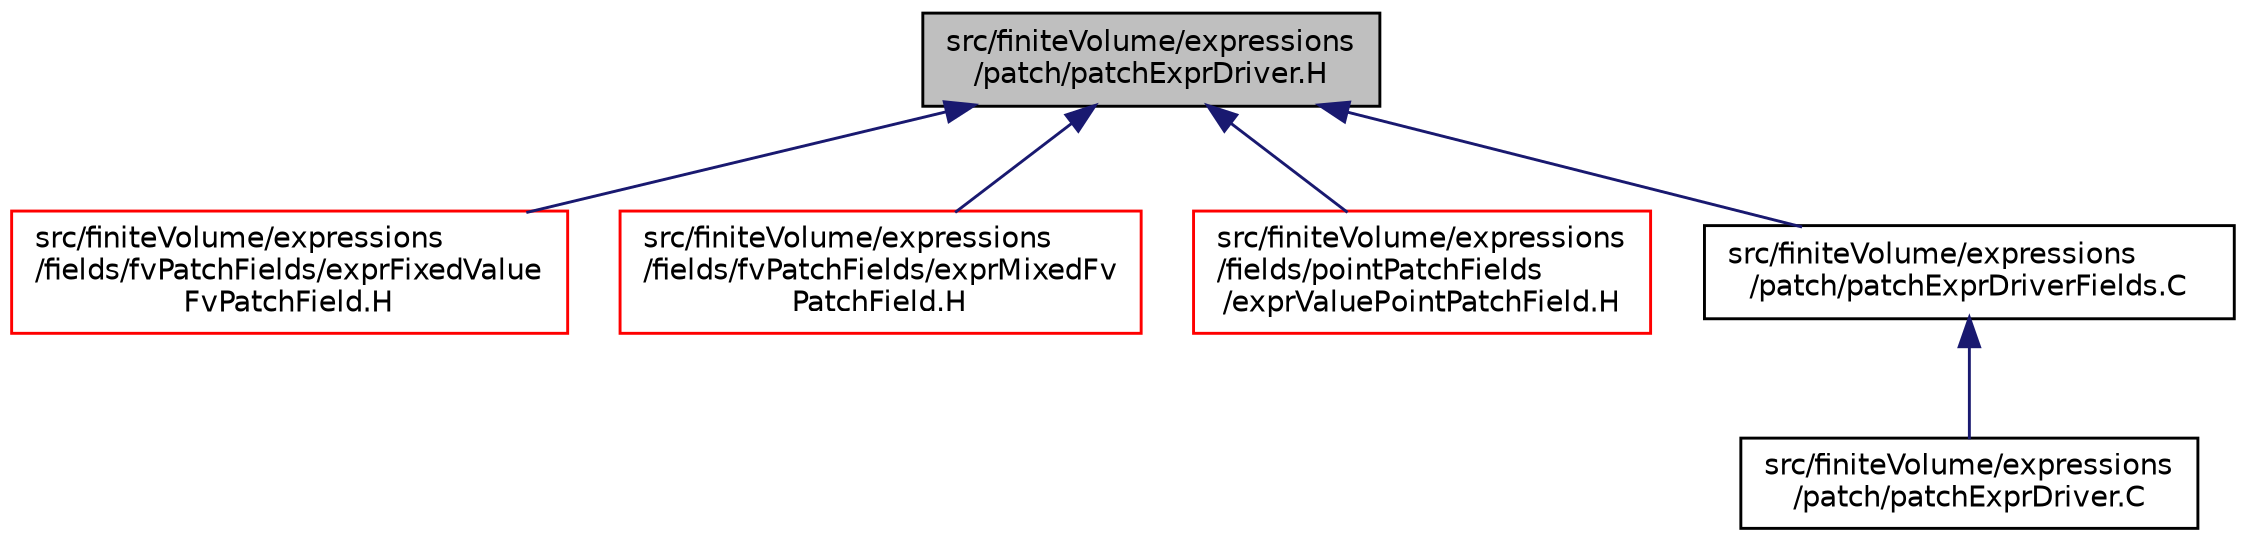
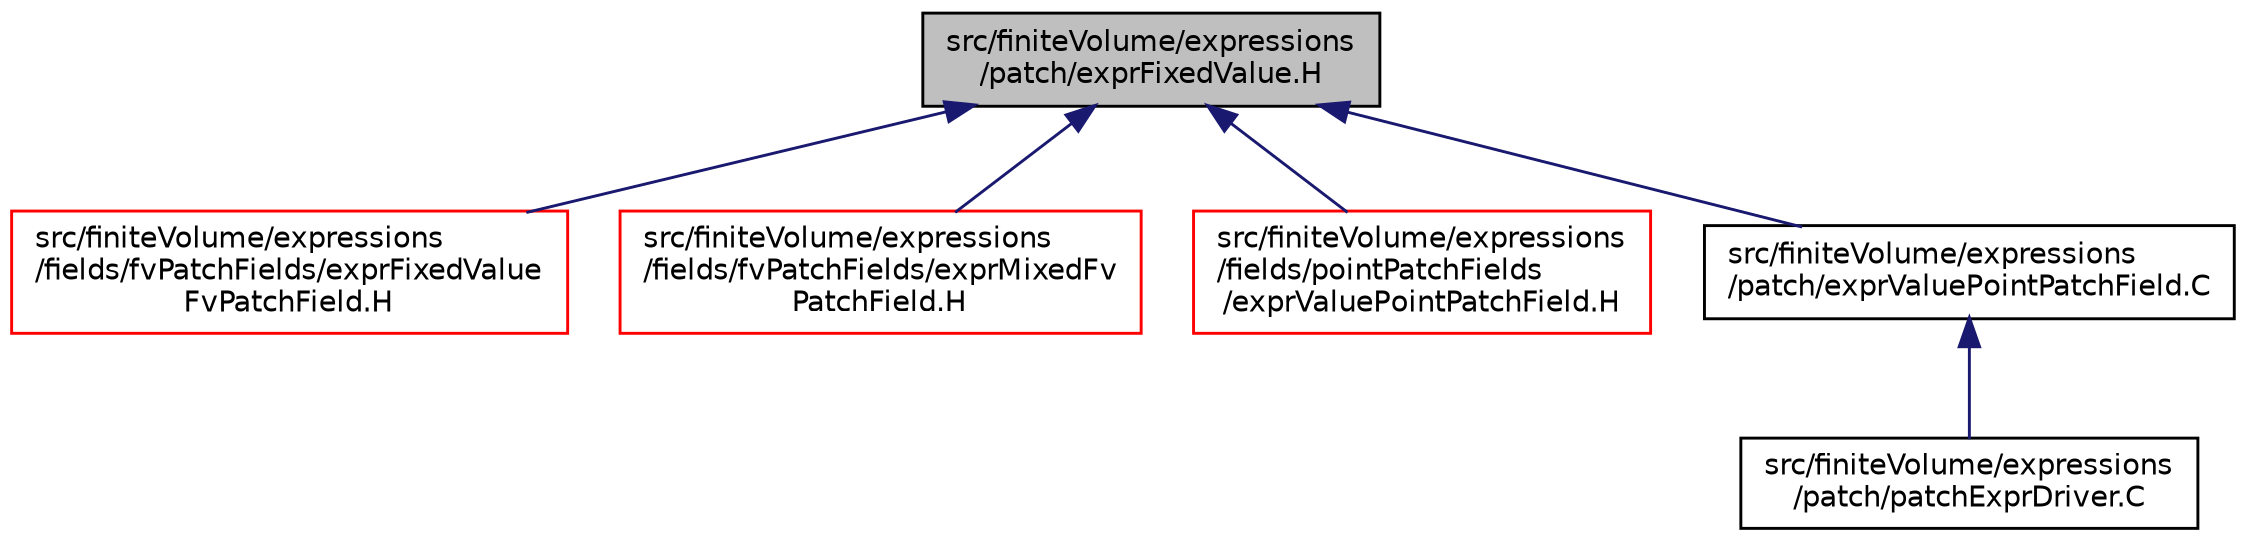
node "src/finiteVolume/expressions /patch/patchExprDriver.H": label "src/finiteVolume/expressions /patch/patchExprDriver.H" -> "src/finiteVolume/expressions /patch/exprFixedValue.H"
node "src/finiteVolume/expressions /patch/patchExprDriverFields.C": label "src/finiteVolume/expressions /patch/patchExprDriverFields.C" -> "src/finiteVolume/expressions /patch/exprValuePointPatchField.C"
